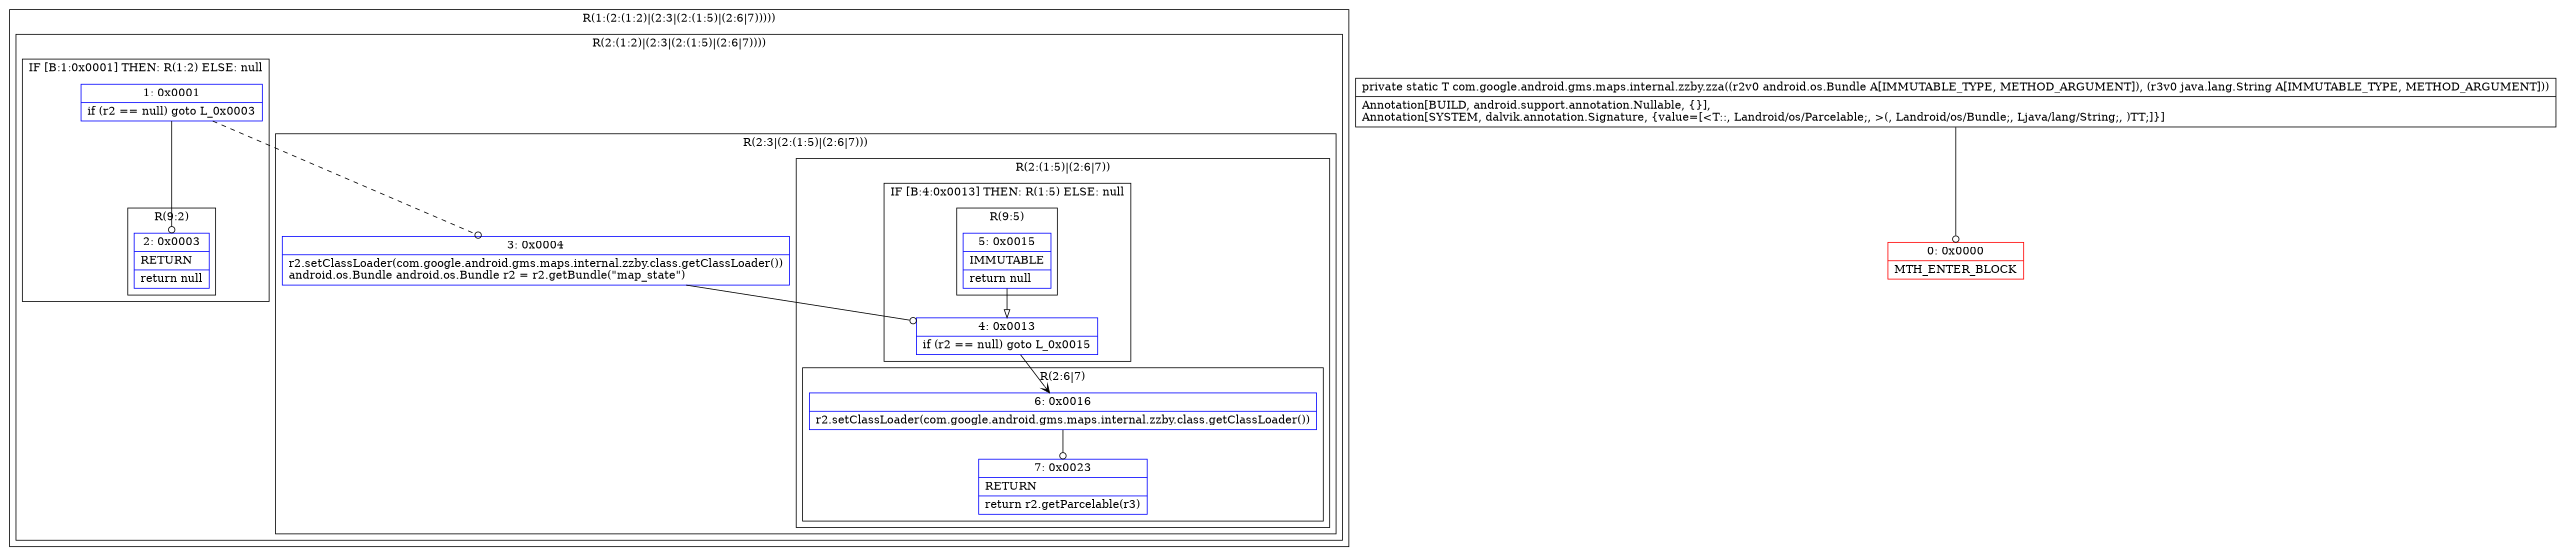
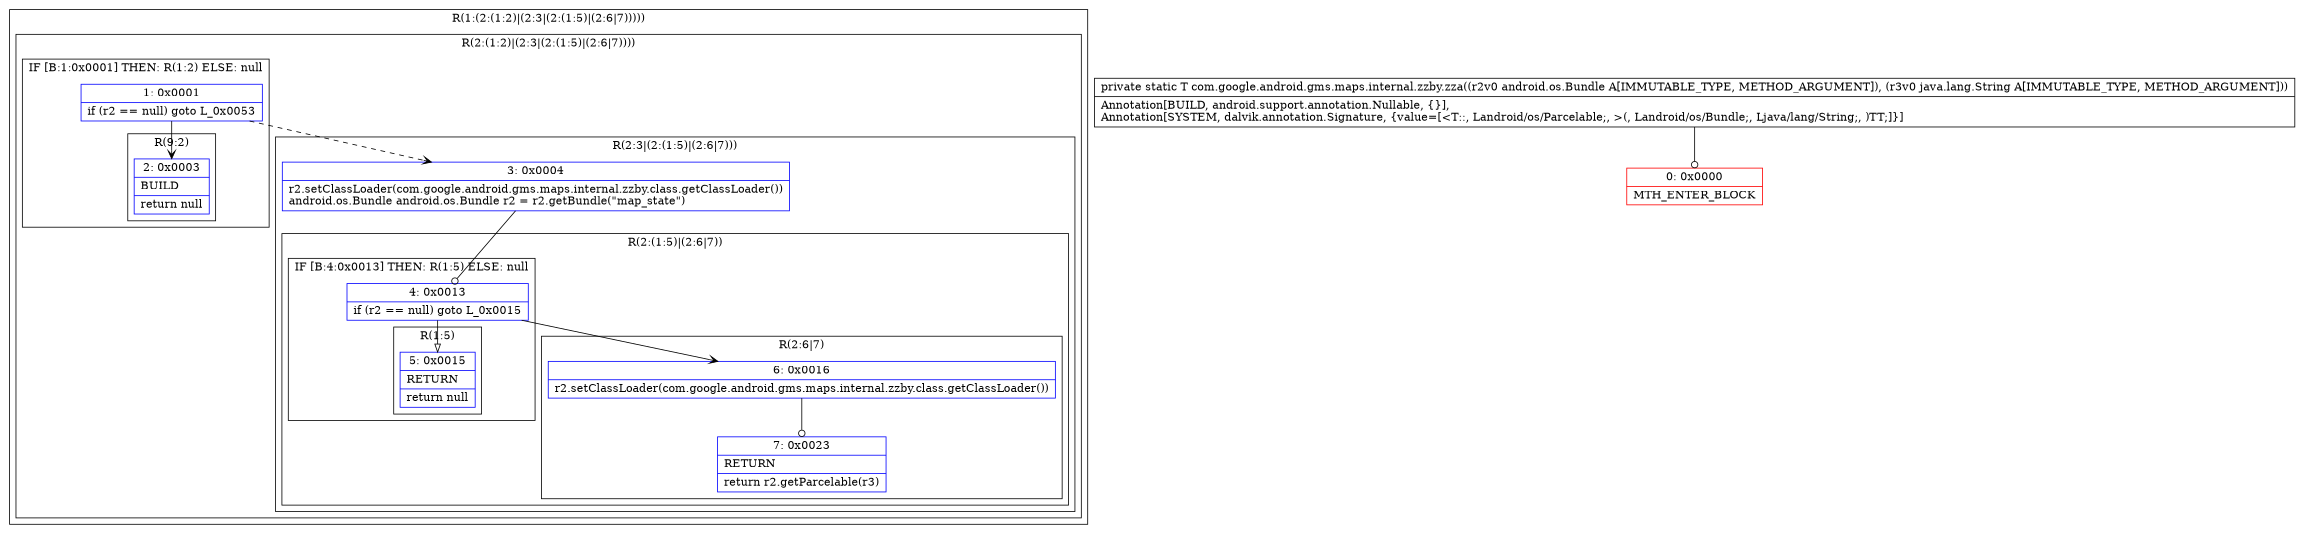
node "1: 0x0001": text "if (r2 == null) goto L_0x0003" -> "if (r2 == null) goto L_0x0053"
edge "1: 0x0001" -> "2: 0x0003": arrowhead odot -> vee
edge "1: 0x0001" -> "3: 0x0004": arrowhead odot -> vee
cluster "R(9:5)": label "R(9:5)" -> "R(1:5)"
node "2: 0x0003": text "RETURN" -> "BUILD"
node "5: 0x0015": text "IMMUTABLE" -> "RETURN"
edge "5: 0x0015" -> "4: 0x0013": reversed
